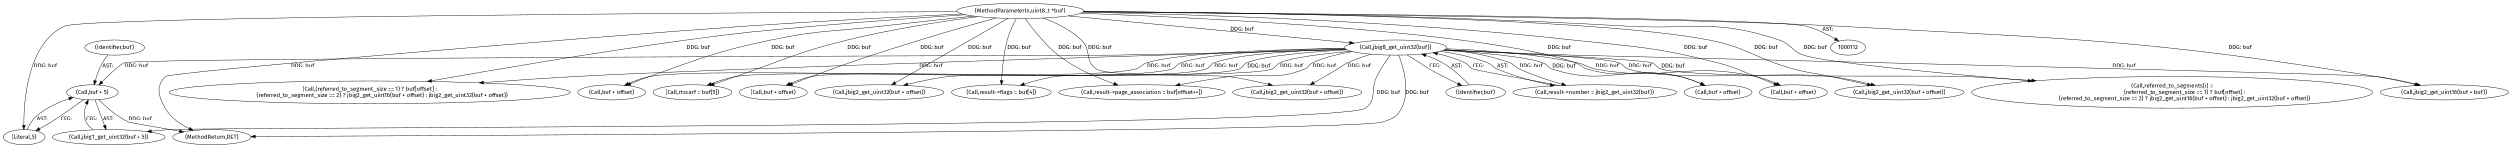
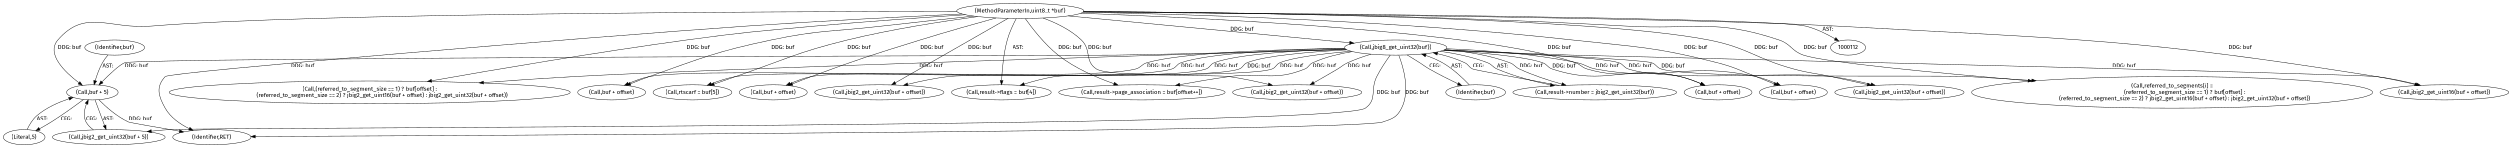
edge "(MethodParameterIn,uint8_t *buf)" -> "(Literal,5)": now "(MethodParameterIn,uint8_t *buf)" -> "(Call,buf + 5)"
edge "(MethodParameterIn,uint8_t *buf)" -> "(Call,result->flags = buf[4])": label "DDG: buf" -> "AST: "
node "(Call,jbig2_get_uint16(buf + buf))": label "(Call,jbig2_get_uint16(buf + buf))" -> "(Call,jbig2_get_uint16(buf + offset))"
node "(Call,jbig1_get_uint32(buf + 5))": label "(Call,jbig1_get_uint32(buf + 5))" -> "(Call,jbig2_get_uint32(buf + 5))"
node "(MethodReturn,RET)": label "(MethodReturn,RET)" -> "(Identifier,RET)"
